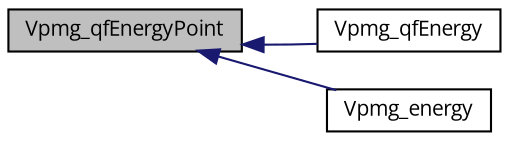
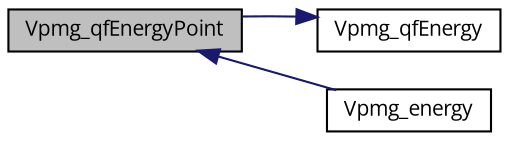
edge "Vpmg_qfEnergy" -> "Vpmg_qfEnergyPoint": reversed
